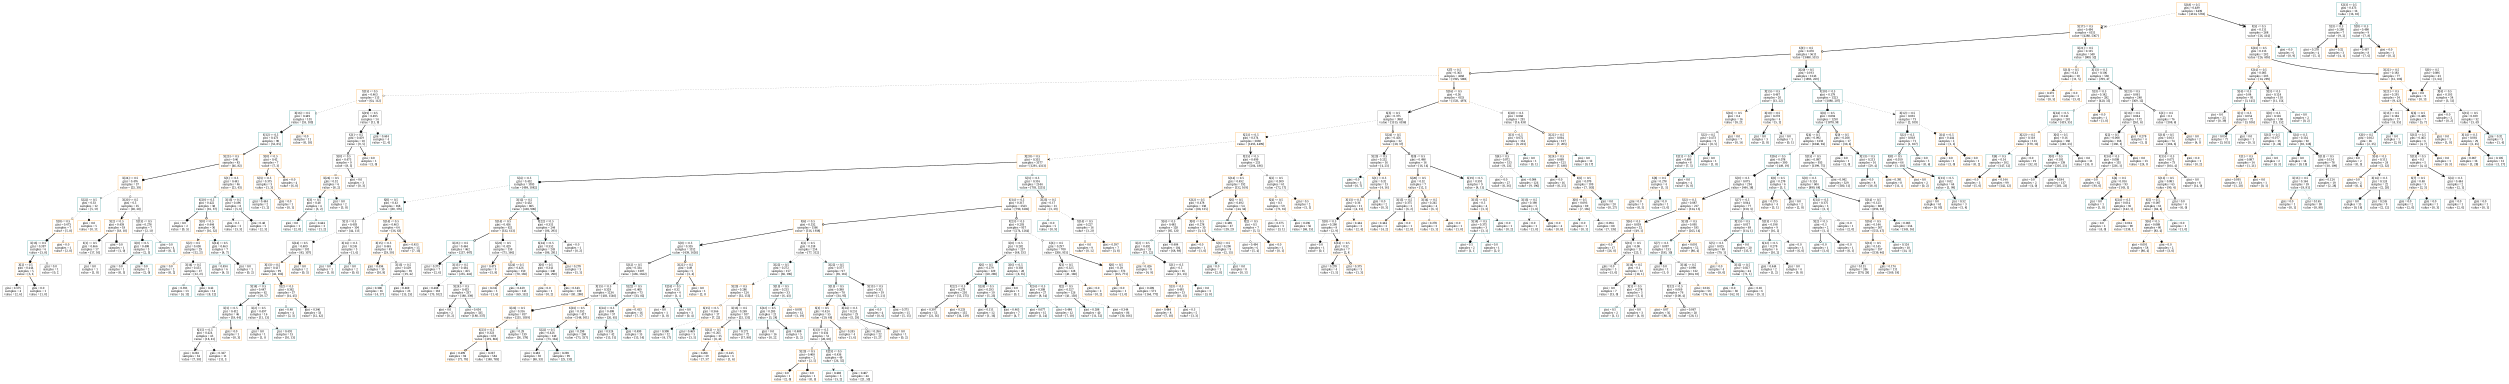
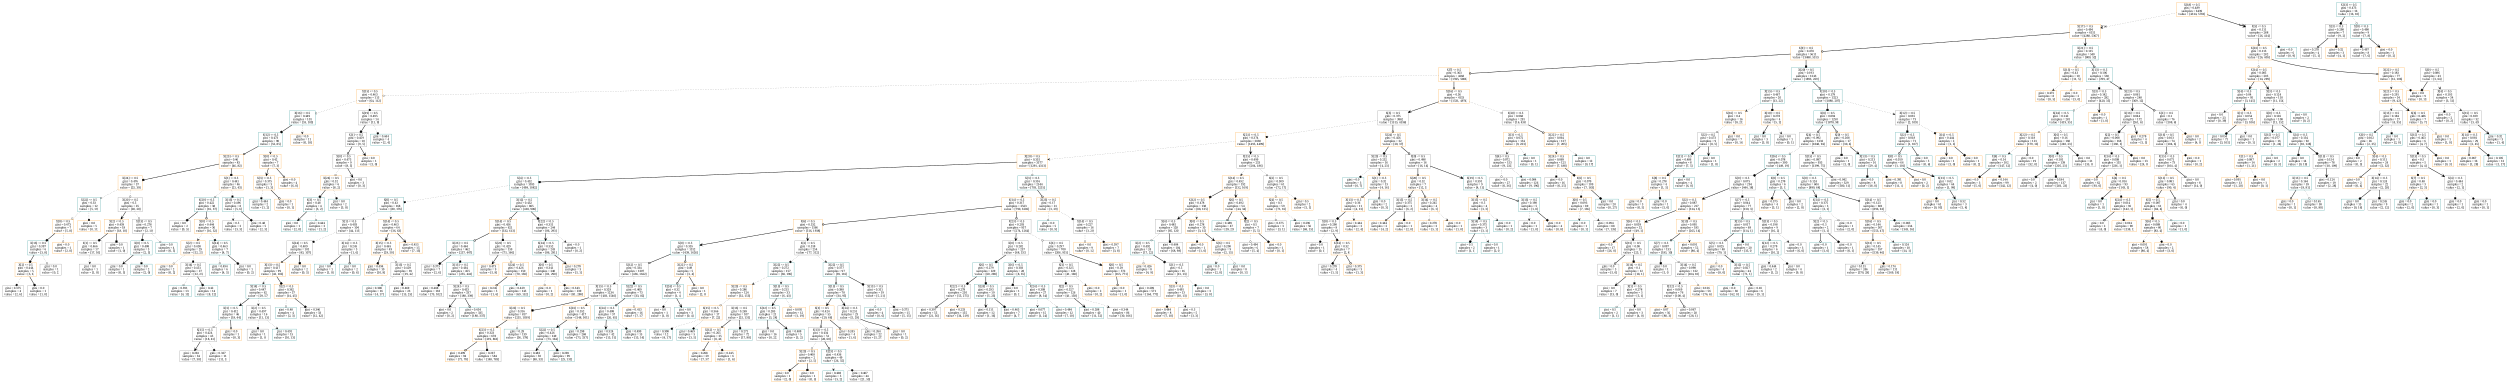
edge "X[14] <= 0.5 gini = 0.492 samples = 192 value = [132, 169]" -> "X[12] <= 0.5 gini = 0.478 samples = 138 value = [88, 135]": arrowhead odot -> box
edge "X[23] <= 0.5 gini = 0.286 samples = 124 value = [32, 153]" -> "X[13] <= 0.5 gini = 0.269 samples = 107 value = [25, 131]": removed
node "gini = 0.308 samples = 12 value = [4, 17]": label "gini = 0.308 samples = 12 value = [4, 17]" -> "gini = 0.308 value = 12 value = [4, 17]"
